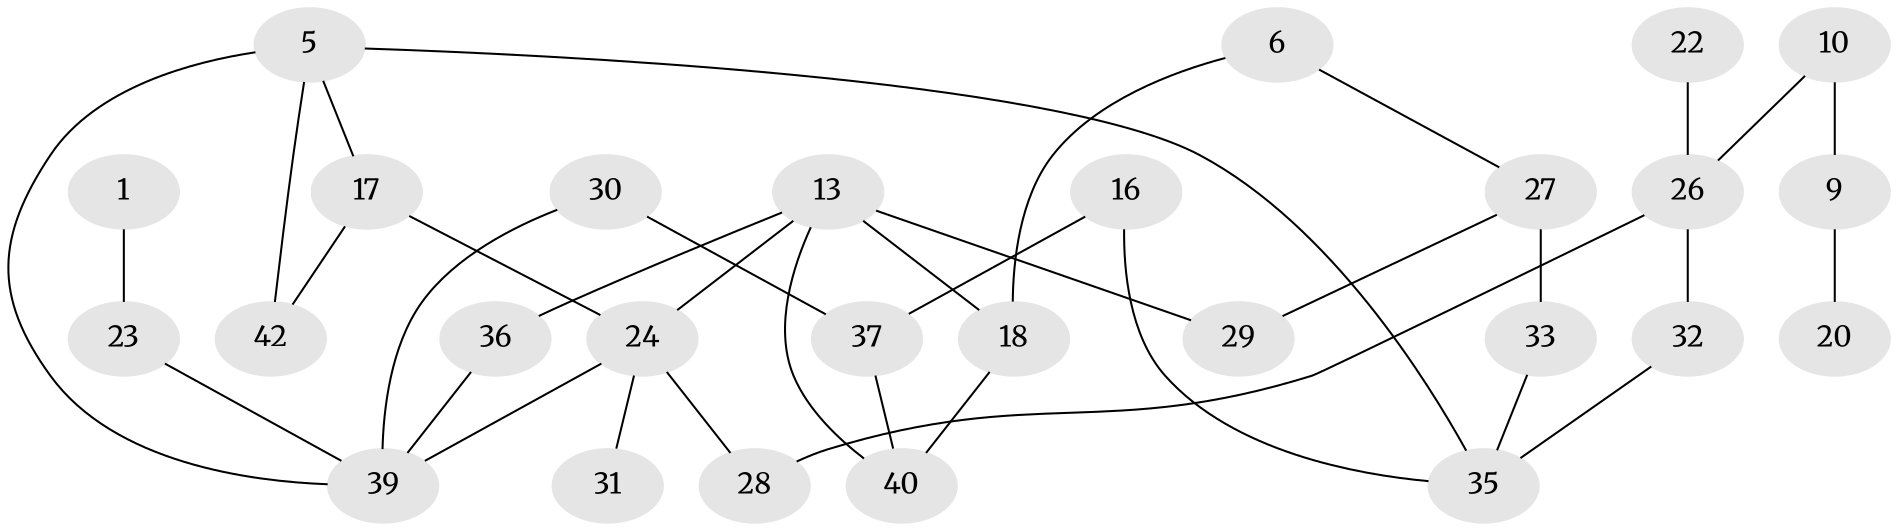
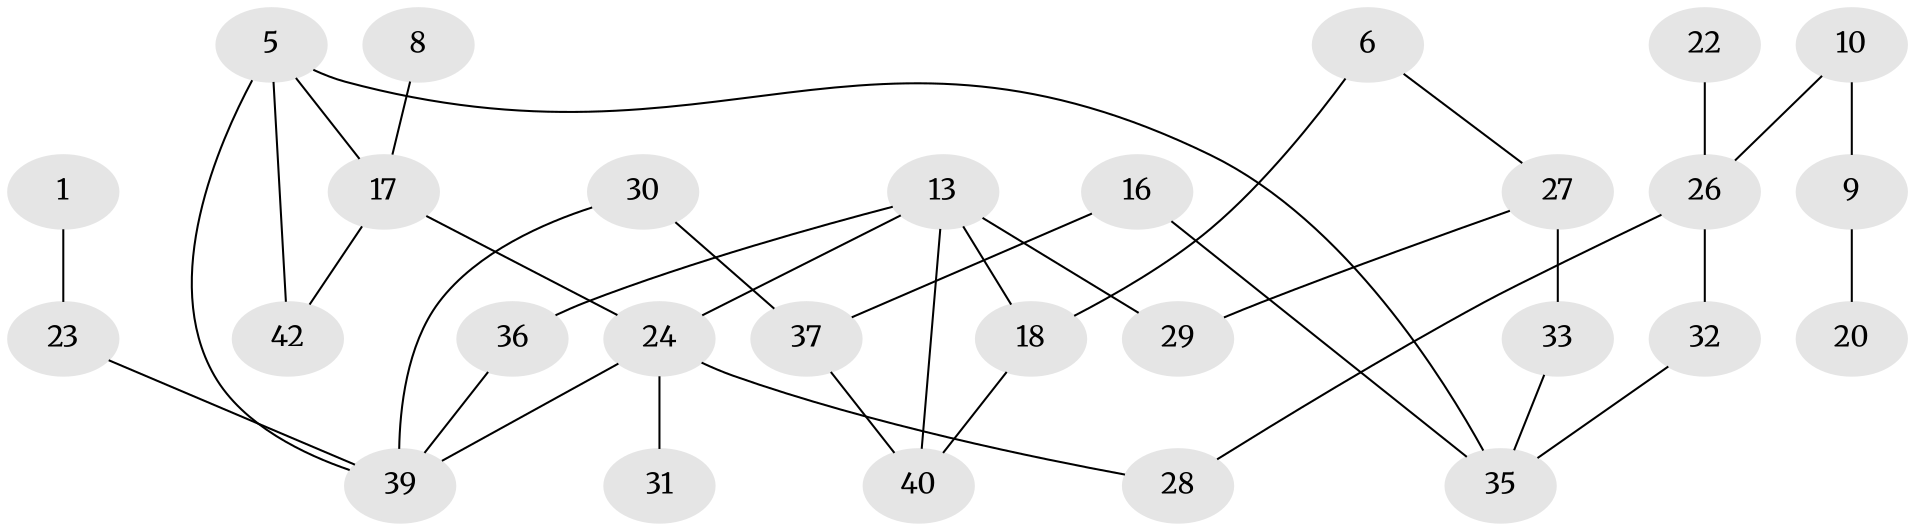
node "8": added
